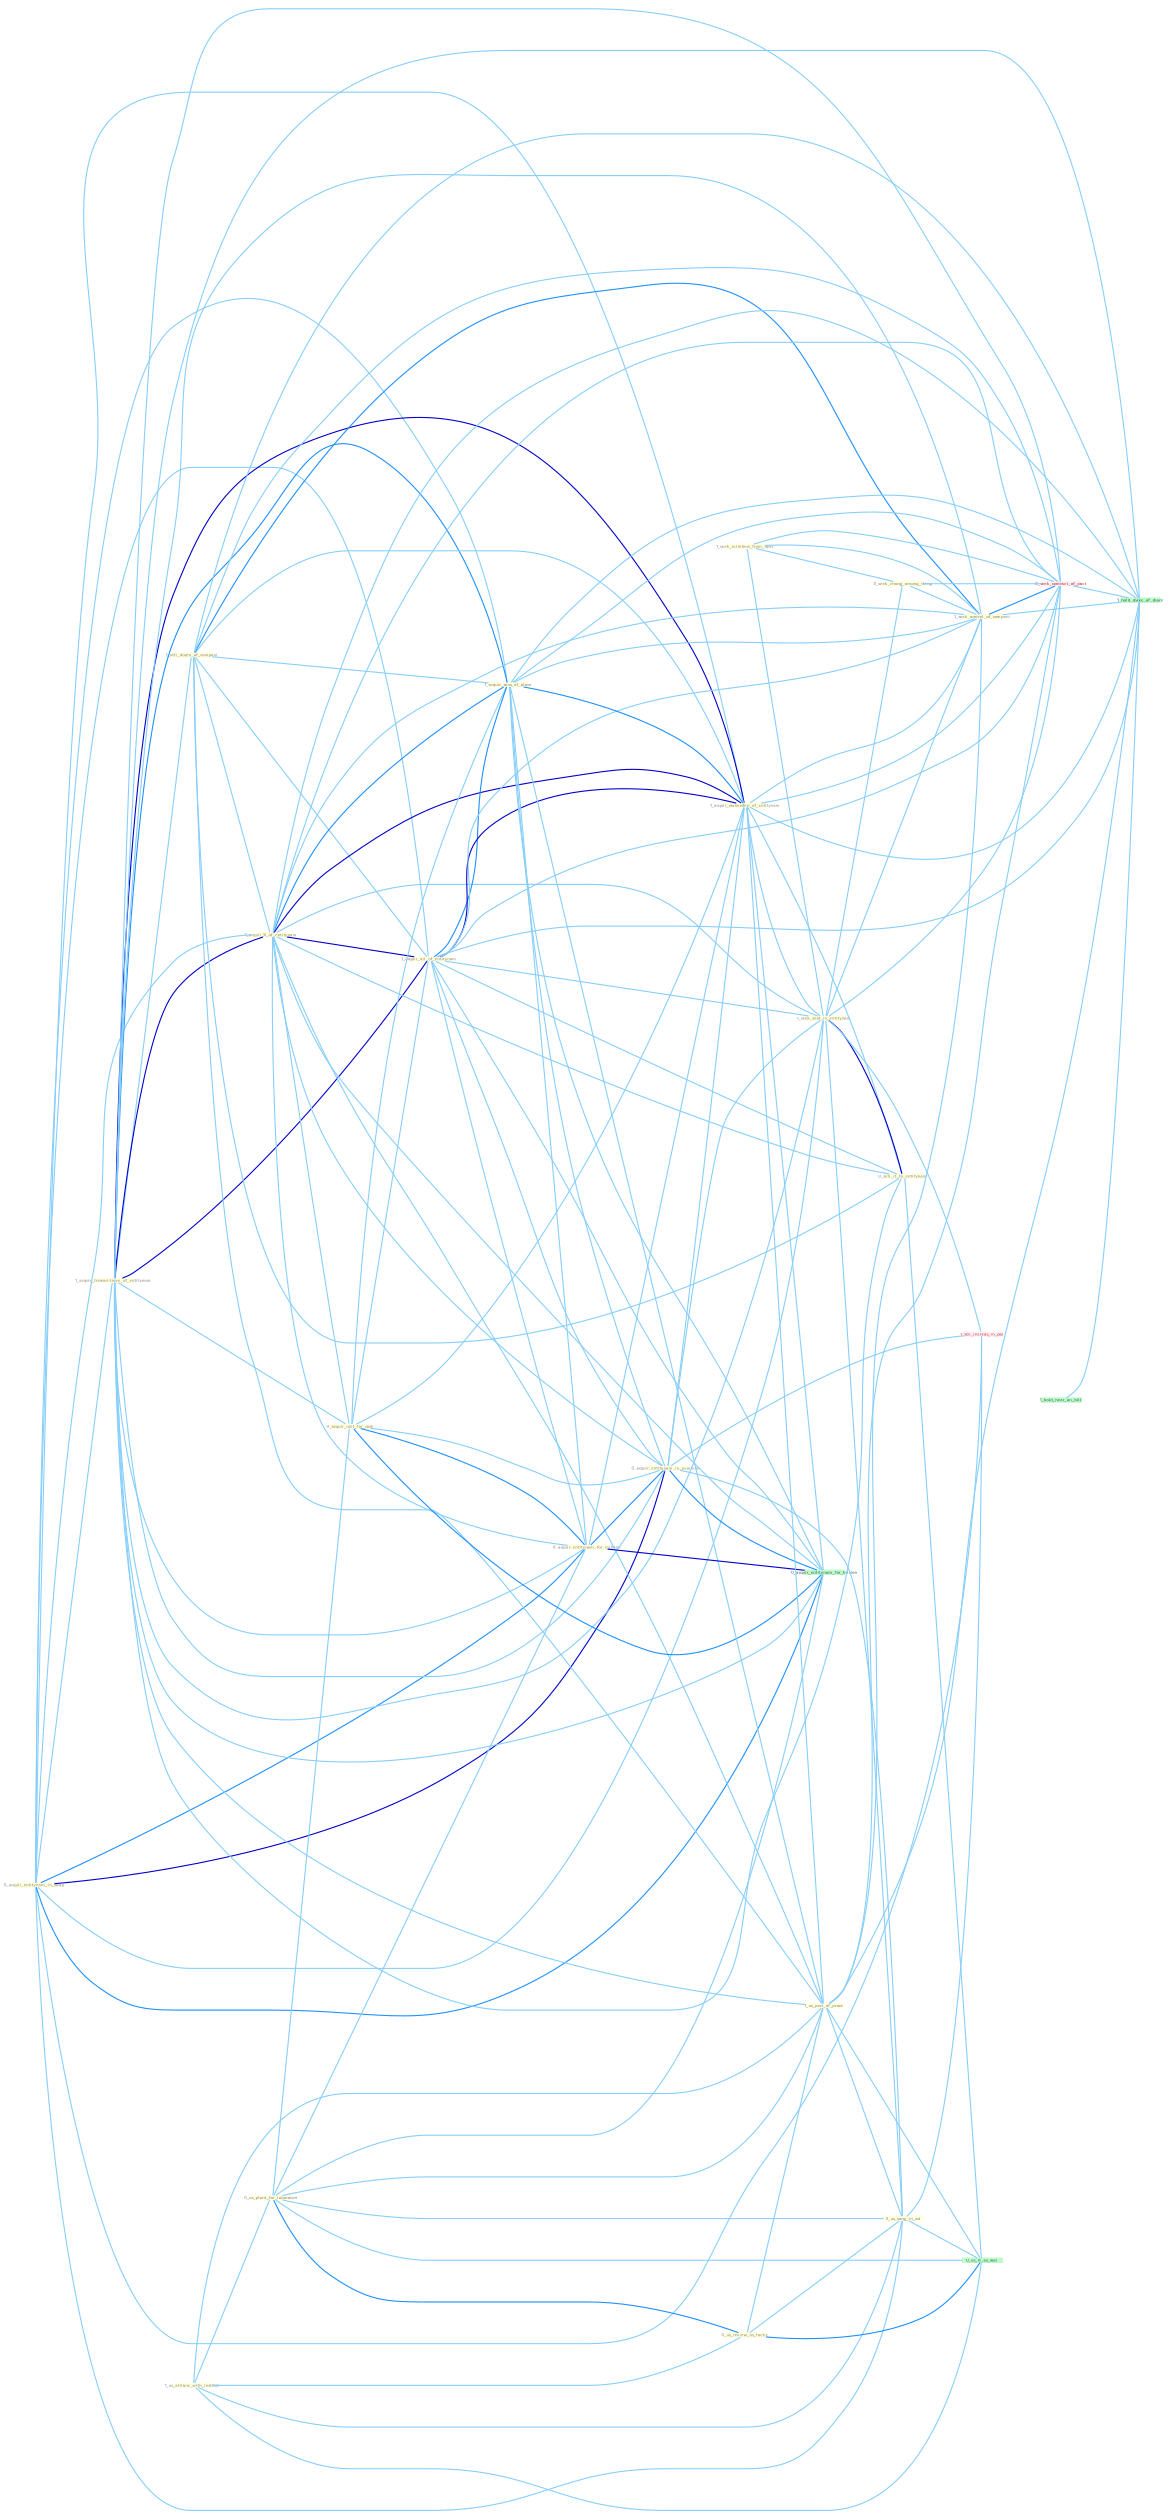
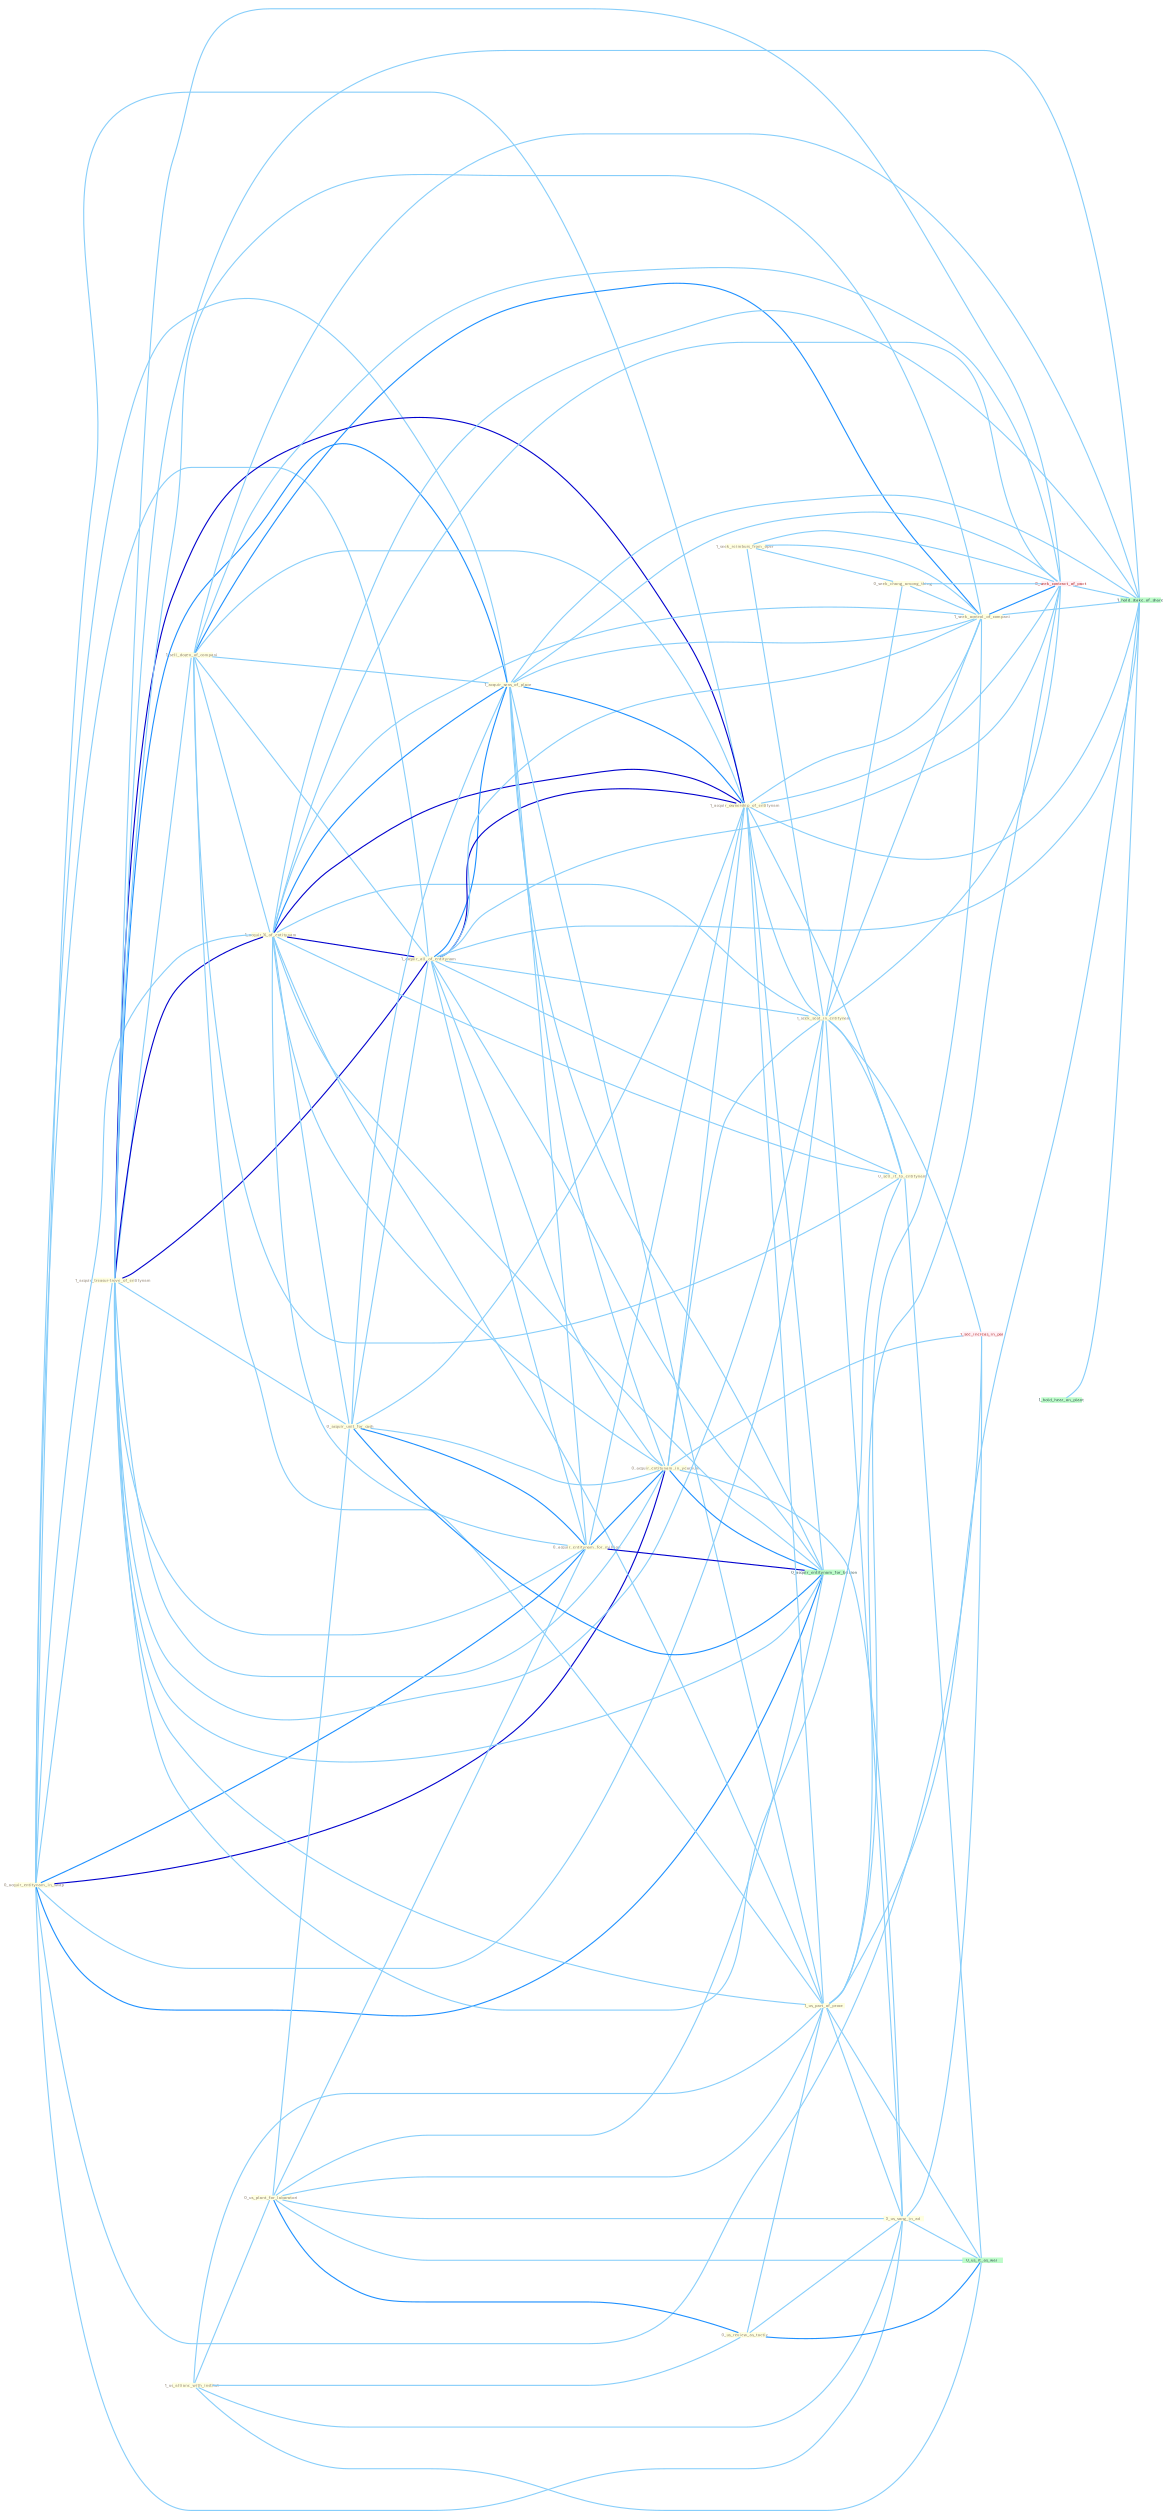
edge "1_seek_seat_in_entitynam" -- "0_sell_it_to_entitynam": color #0000cd -> #87cefa
node "1_hold_hear_on_bill": label "1_hold_hear_on_bill" -> "1_hold_hear_on_plant"
